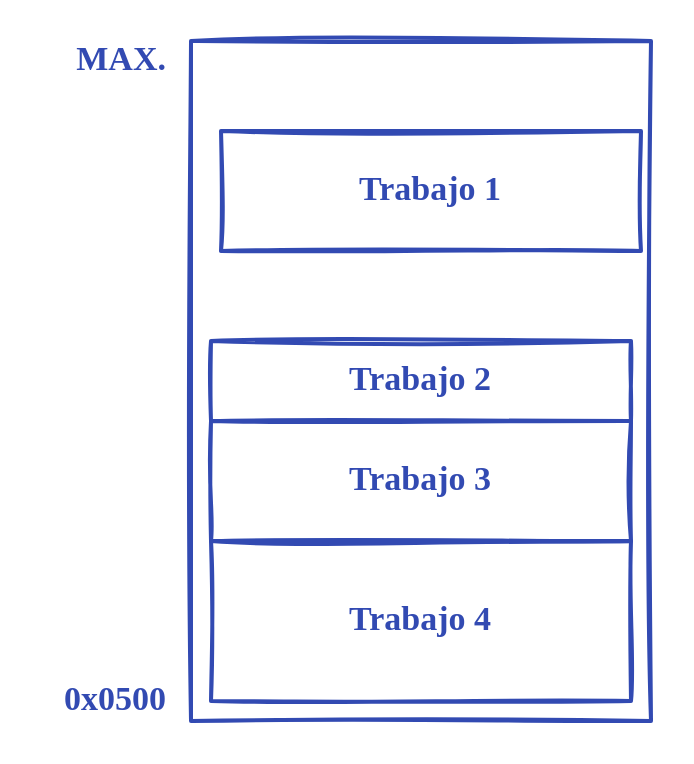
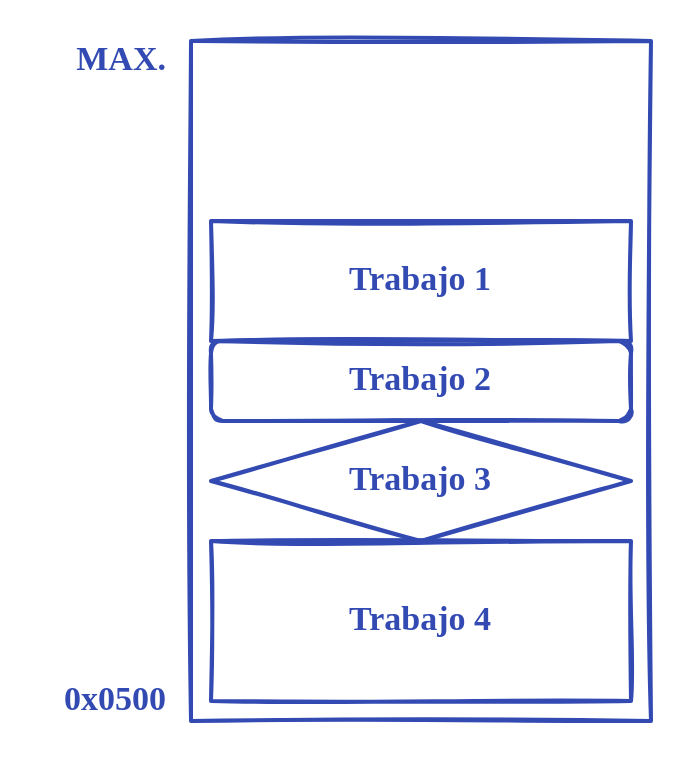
node "Trabajo 1": moved (431, 191) -> (421, 281)
node "Trabajo 2": shape rectangle -> rounded rectangle
node "Trabajo 3": shape rectangle -> diamond
